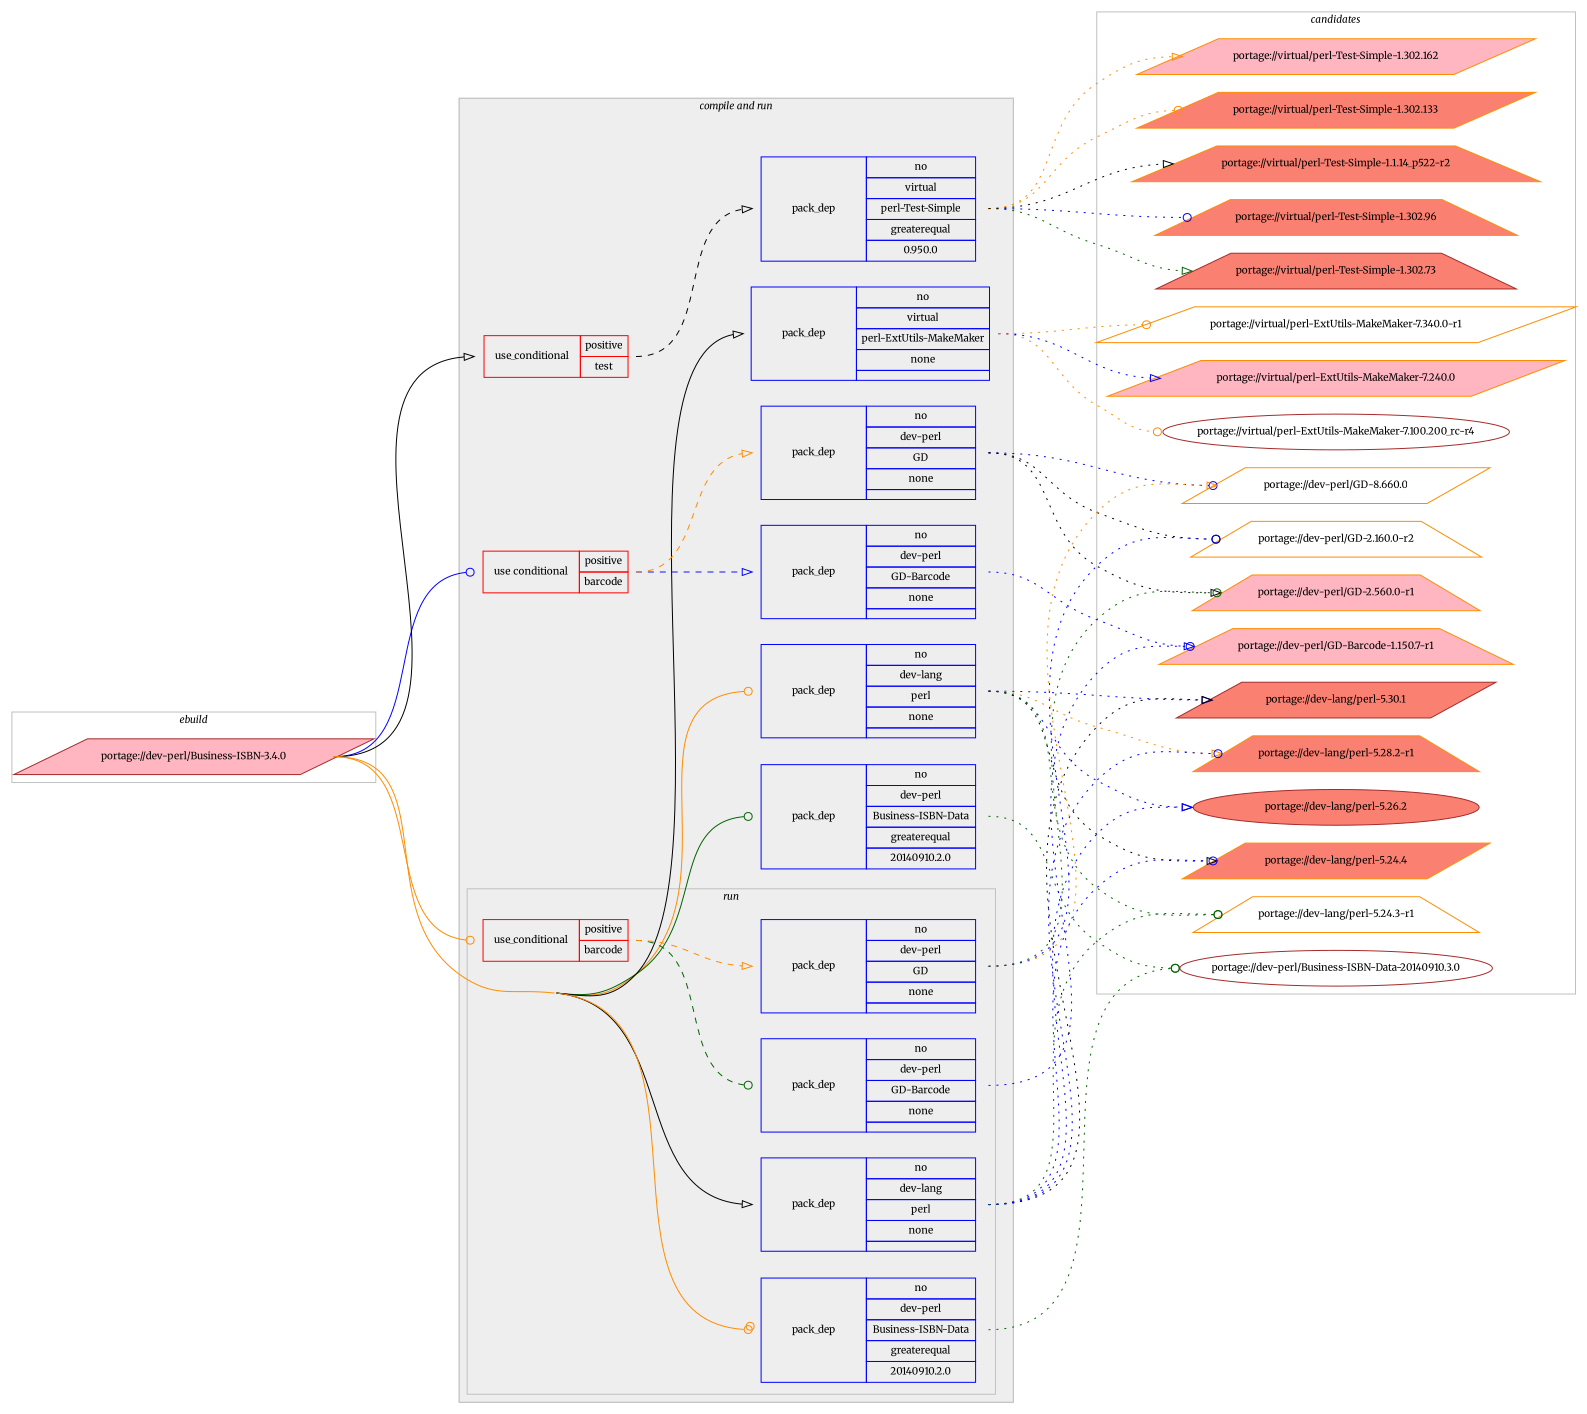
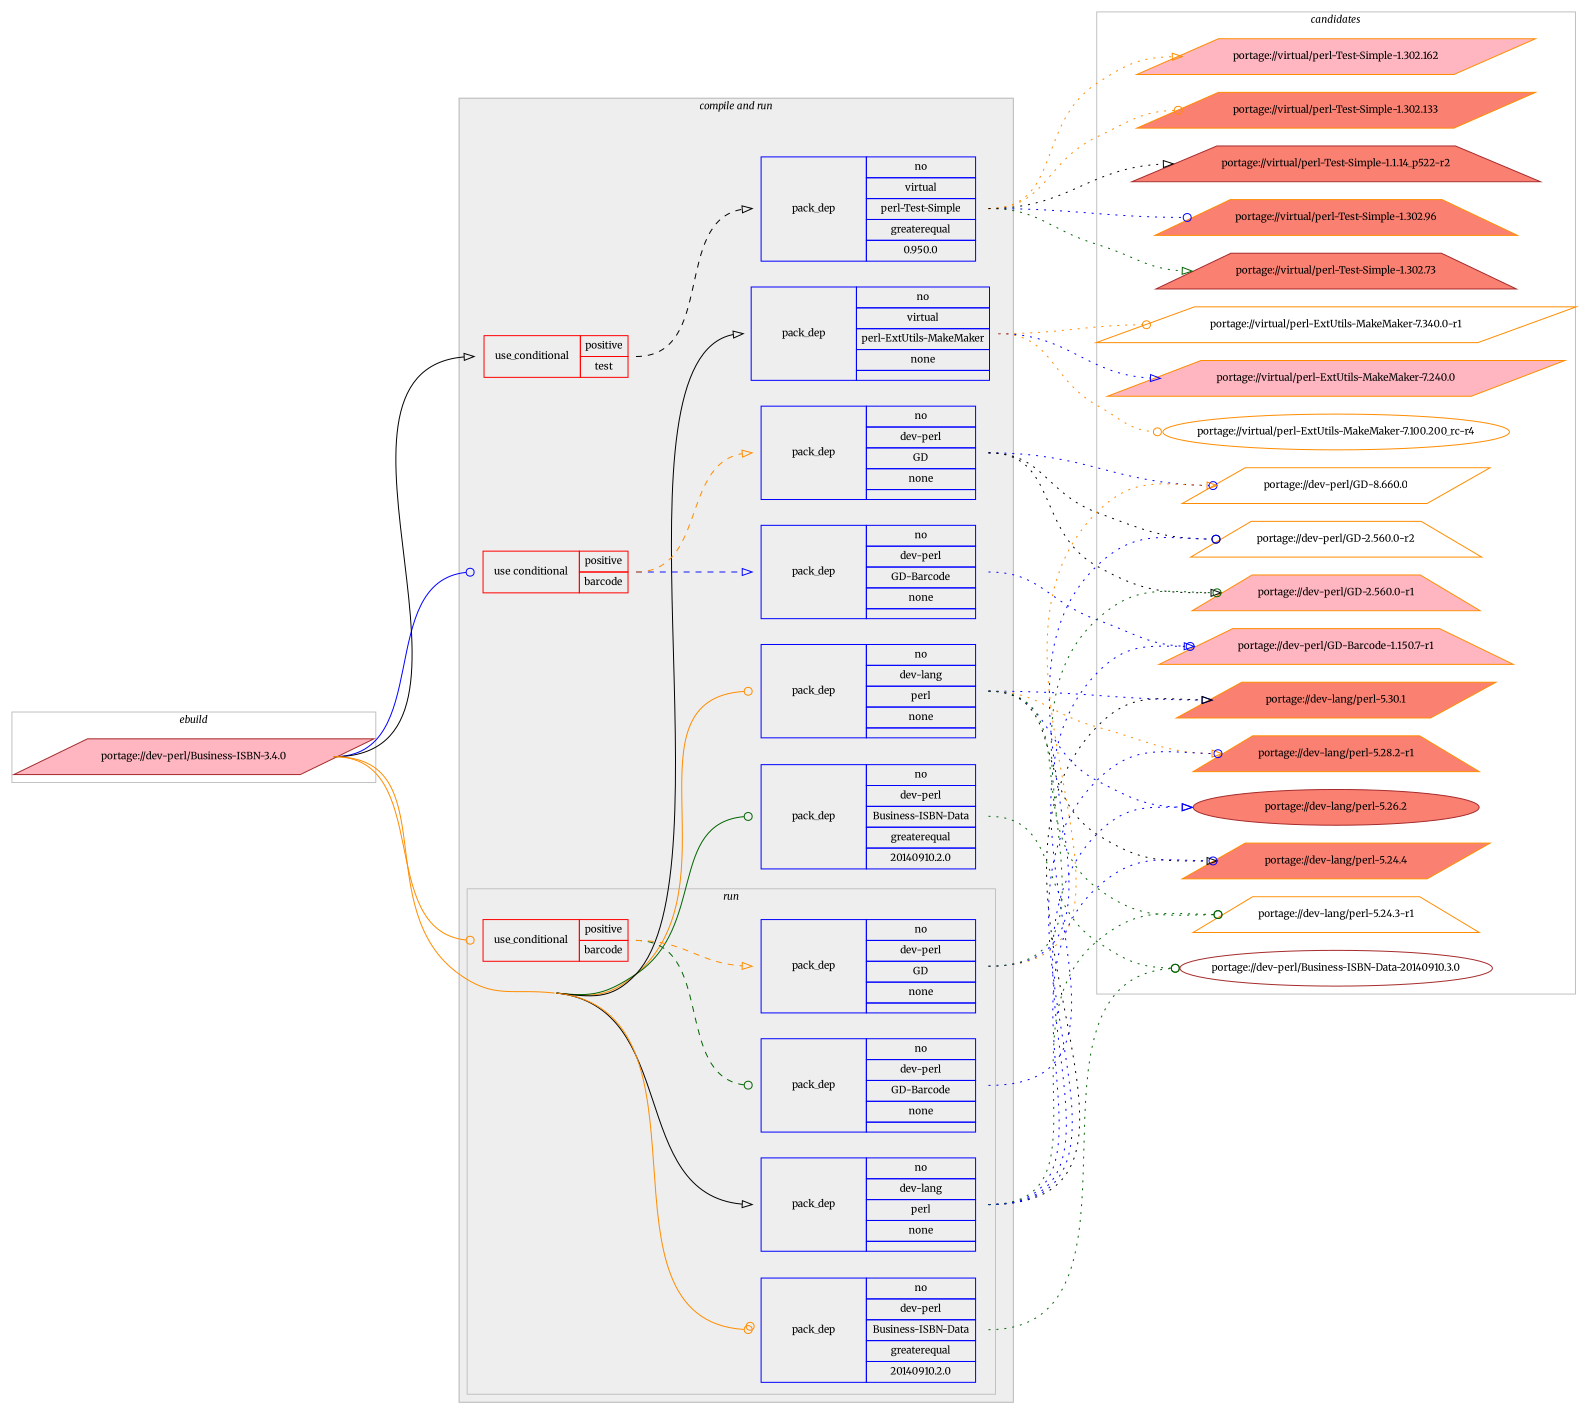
node "portage://virtual/perl-Test-Simple-1.1.14_p522-r2": color darkorange -> brown
node "portage://virtual/perl-ExtUtils-MakeMaker-7.100.200_rc-r4": color brown -> darkorange
node "portage://dev-perl/GD-2.160.0-r2": label "portage://dev-perl/GD-2.160.0-r2" -> "portage://dev-perl/GD-2.560.0-r2"
node "portage://dev-lang/perl-5.30.1": color brown -> darkorange
